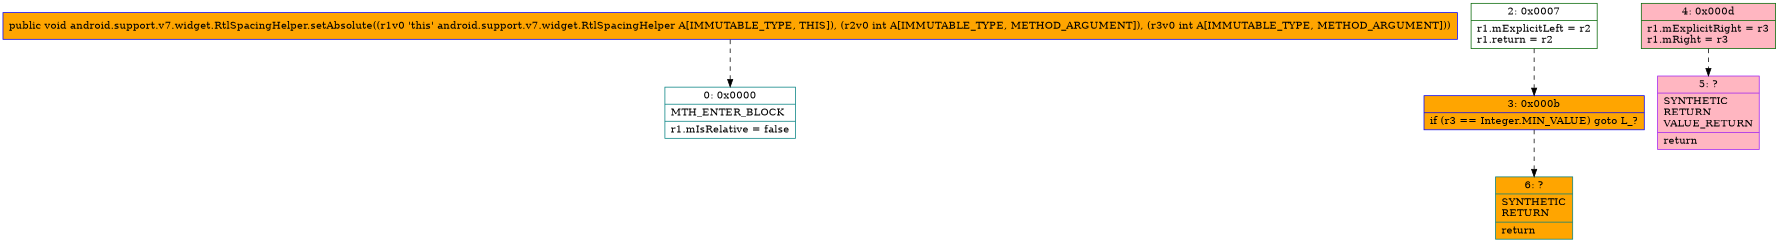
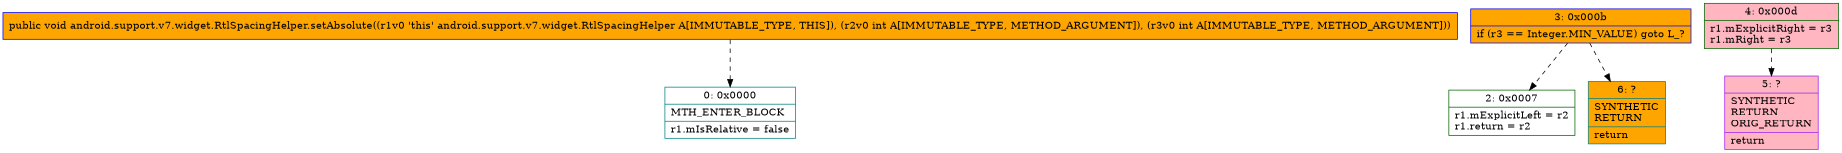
edge "2: 0x0007" -> "3: 0x000b": reversed
node "5: ?": text "VALUE_RETURN" -> "ORIG_RETURN"
